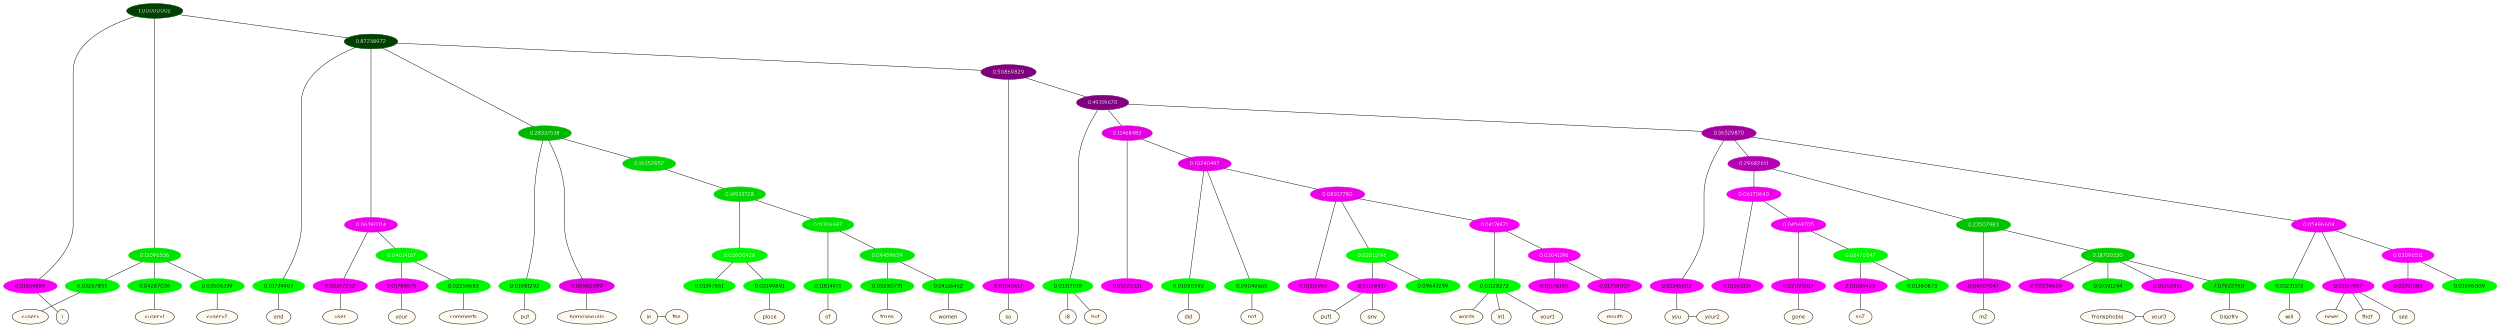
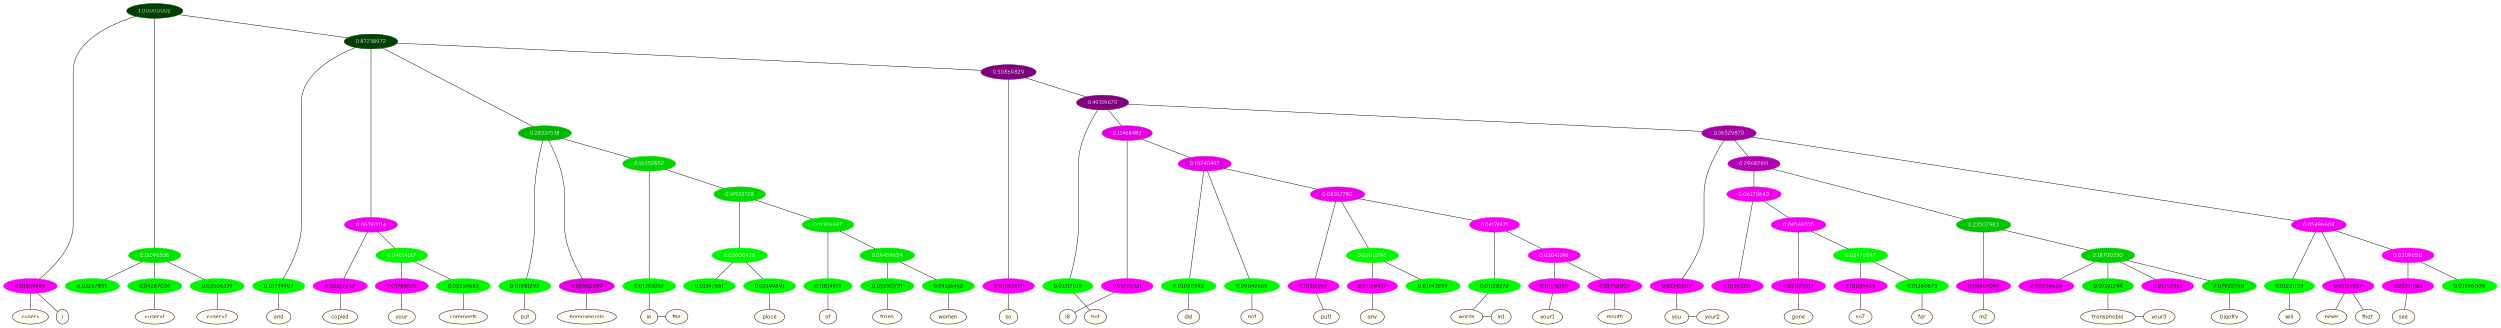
node "0.01393057": added
node "0.09643299": label "0.09643299" -> "0.01643299"
node "0.04707047": label "0.04707047" -> "0.04807047"
node "0.01231173": label "0.01231173" -> "0.01231153"
edge "0.01317018" -- "i8": now "0.01225331" -- "i8"
edge "0.01128272" -- "in1": now "words" -- "in1"
edge "0.07191244" -- "transphobia": added
edge "0.03267855" -- "<user>": now "0.01654889" -- "<user>"
edge "8.01168437" -- "put1": now "0.01116966" -- "put1"
edge "0.01128272" -- "your1": now "0.01176190" -- "your1"
edge "0.01167857" -- "see": now "0.01391583" -- "see"
node "user": label "user" -> "copied"
node "far": added
